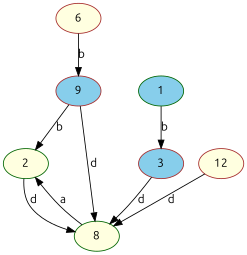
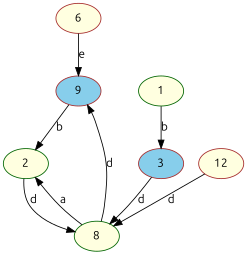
edge "6" -> "9": label "b" -> "e"
node "1": fillcolor skyblue -> lightyellow
edge "9" -> "8": reversed
